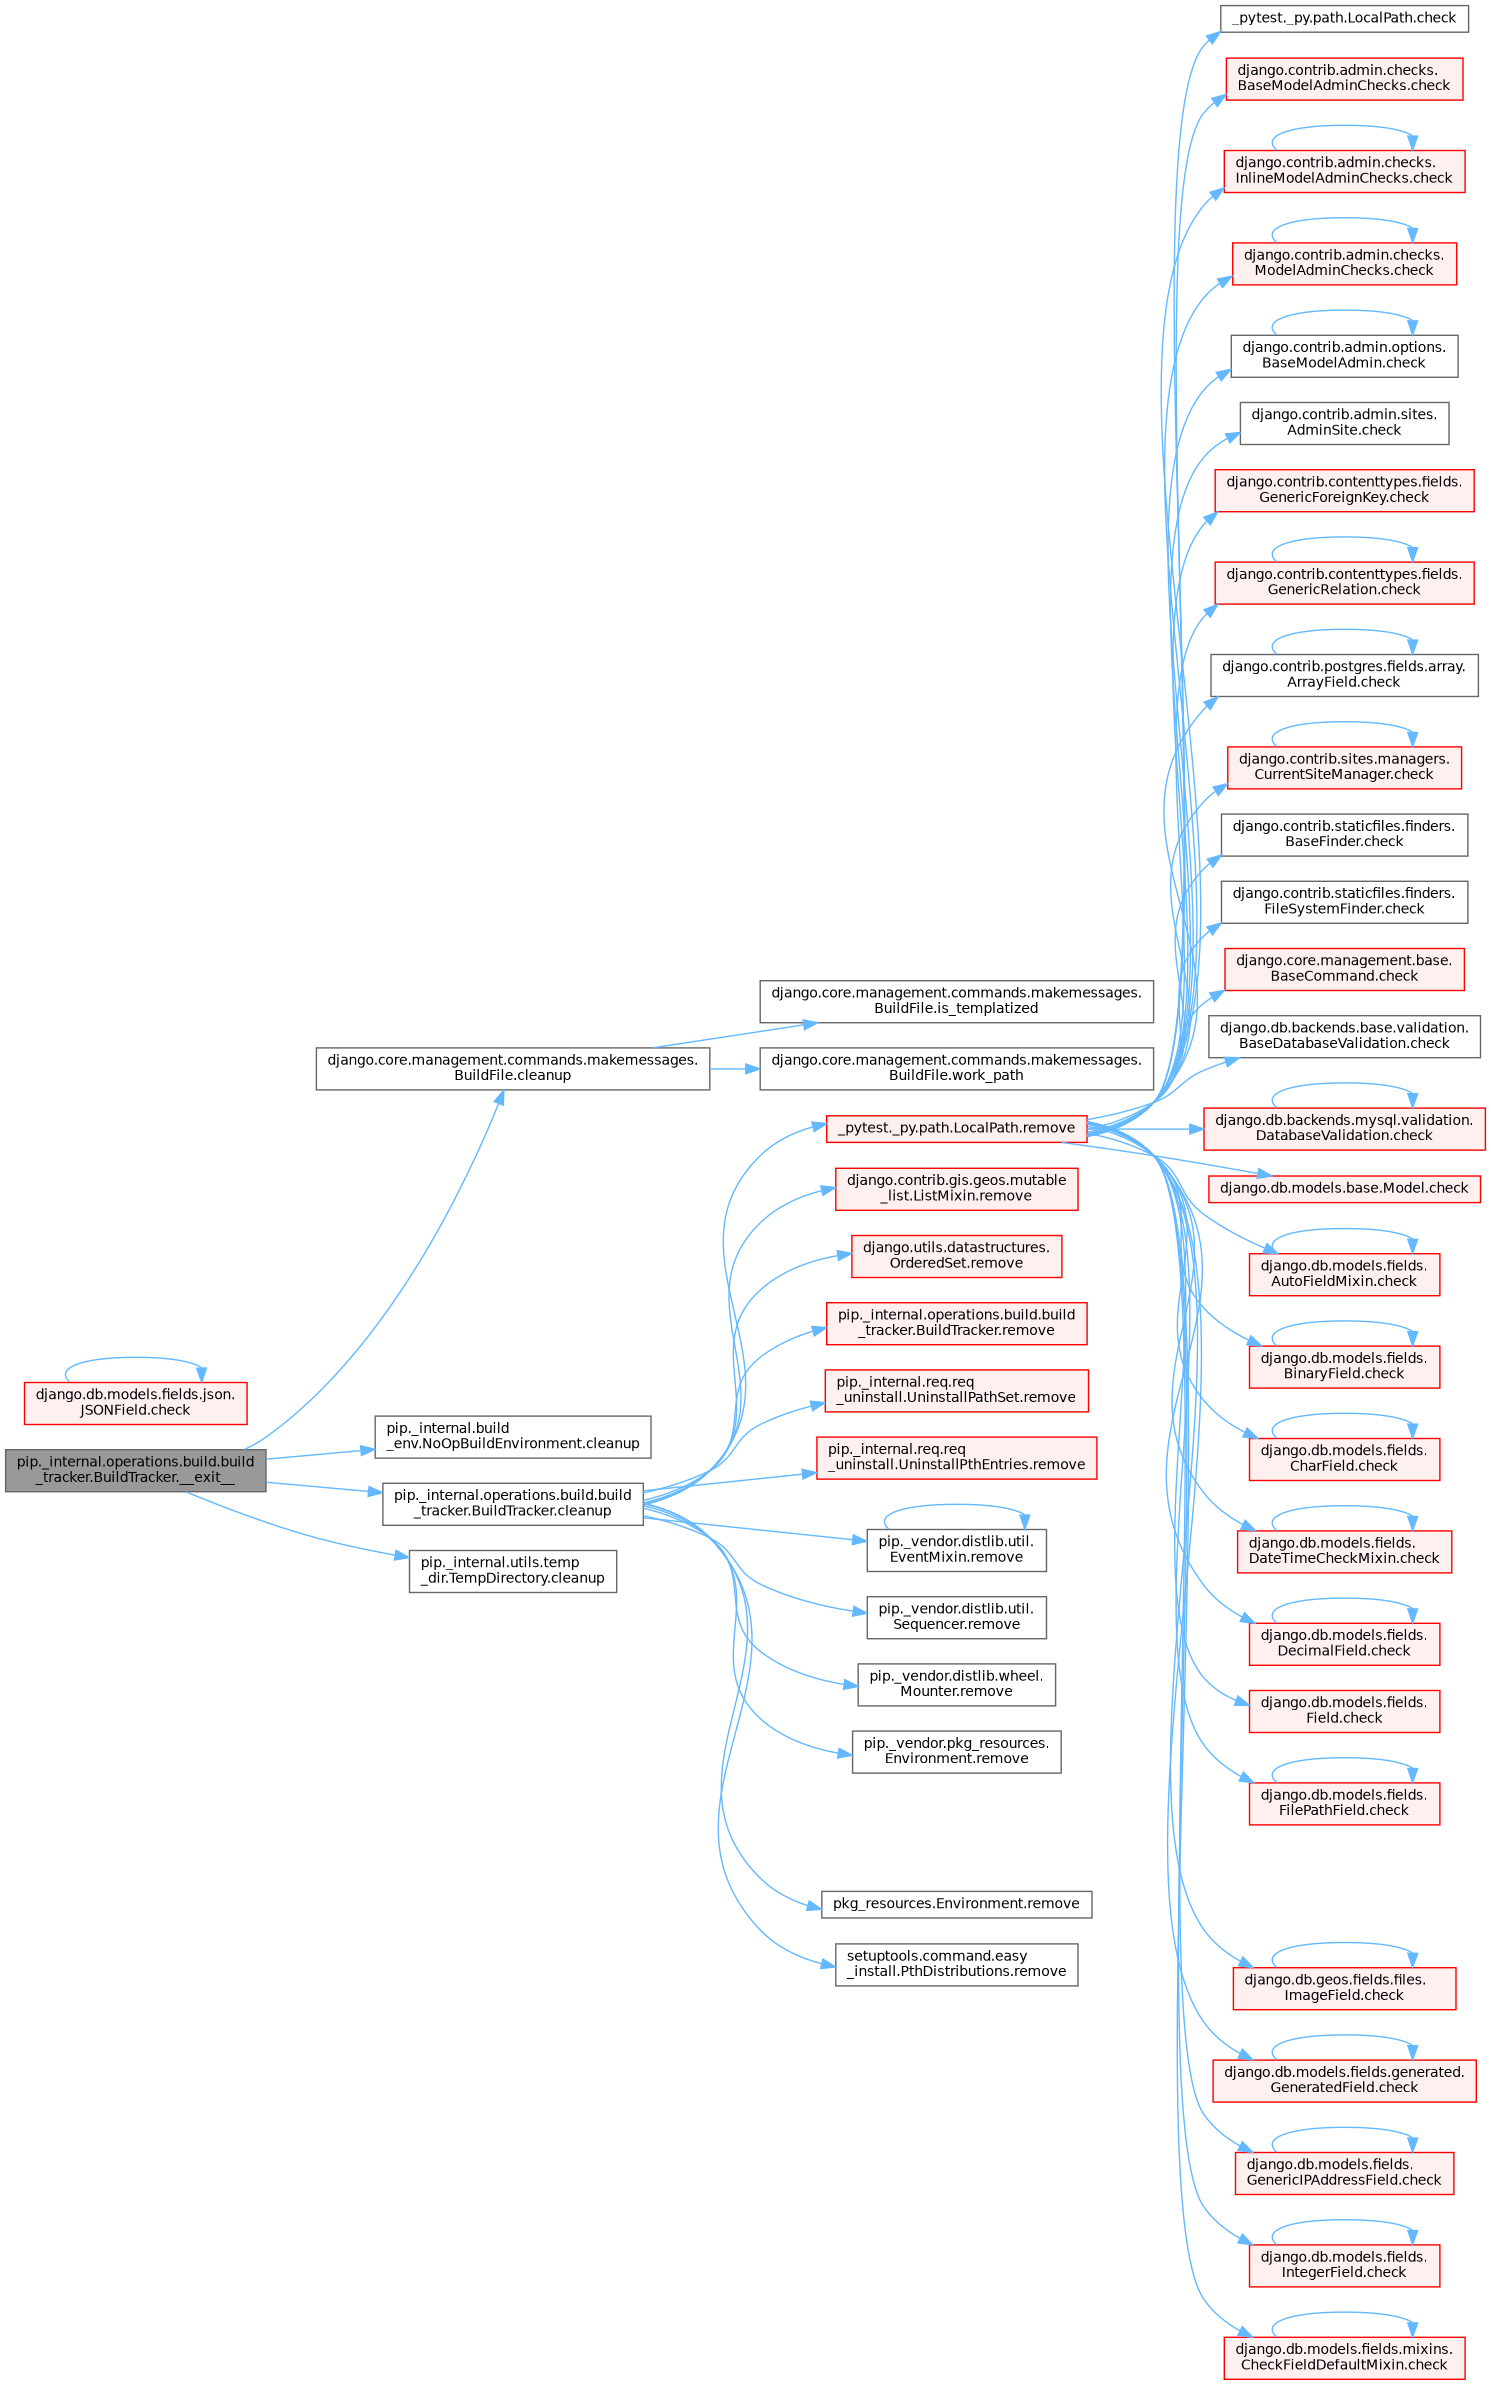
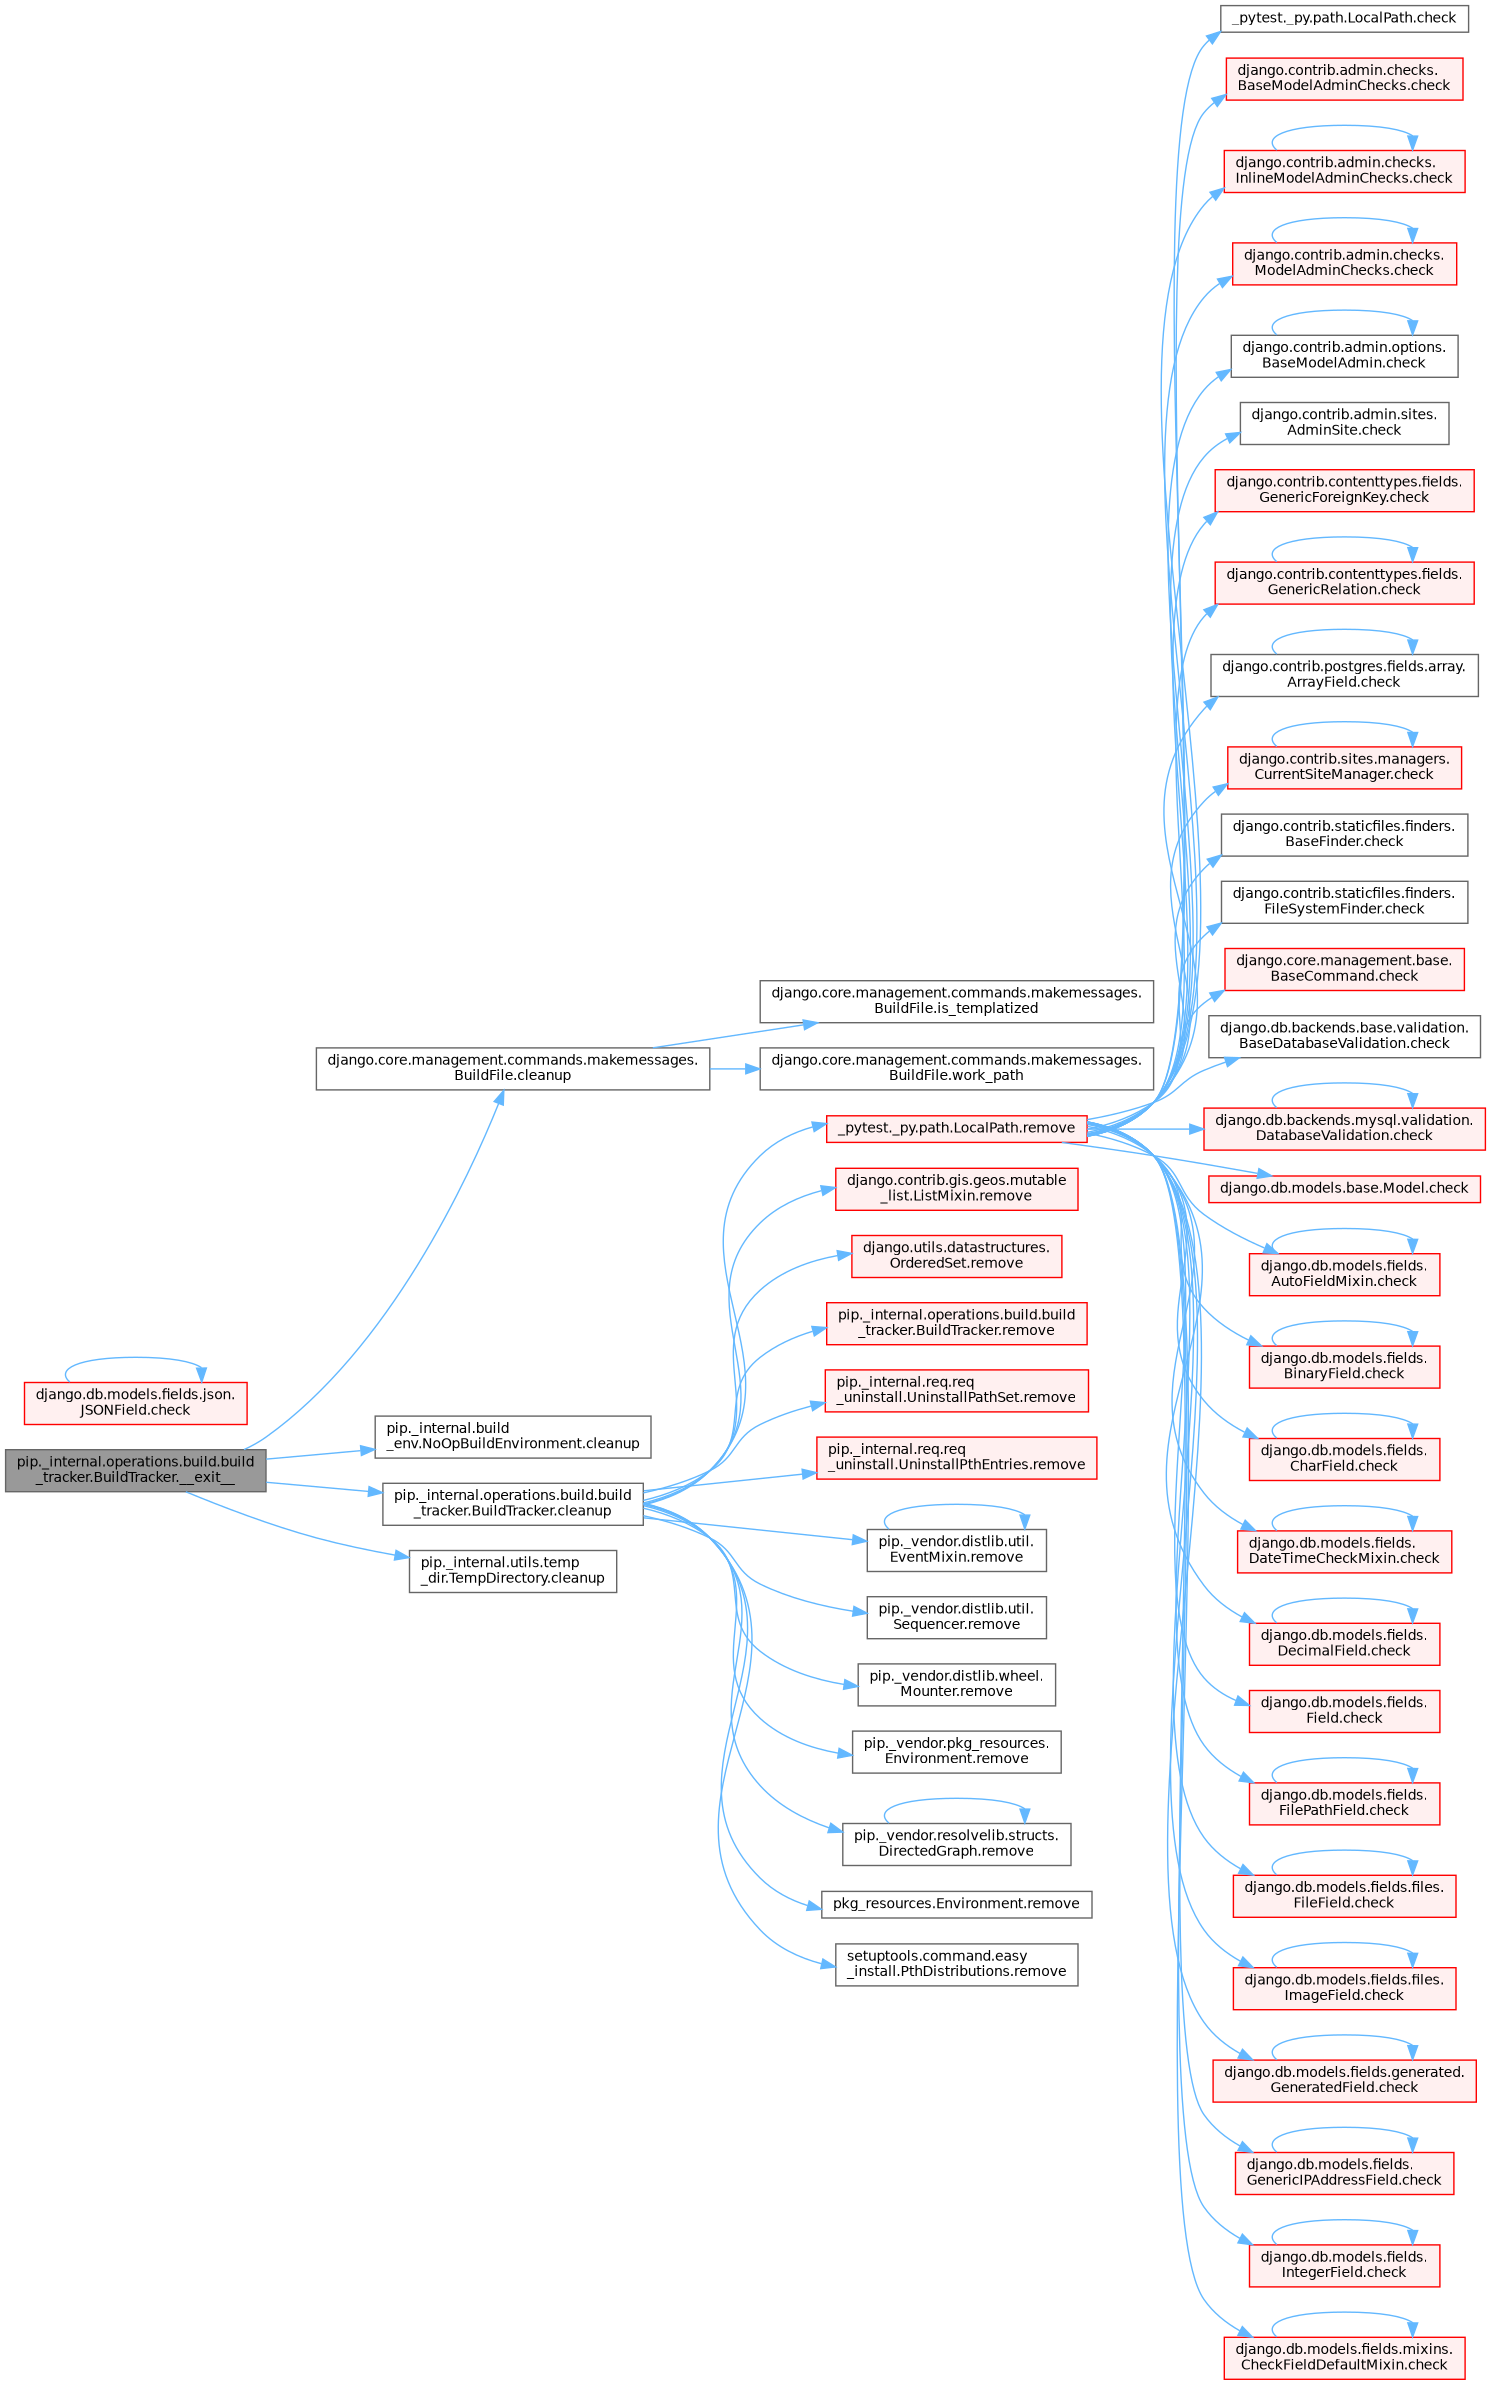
node "pip._vendor.resolvelib.structs. DirectedGraph.remove": added
node "django.db.models.fields.files. FileField.check": added
node "django.db.geos.fields.files. ImageField.check": label "django.db.geos.fields.files. ImageField.check" -> "django.db.models.fields.files. ImageField.check"
